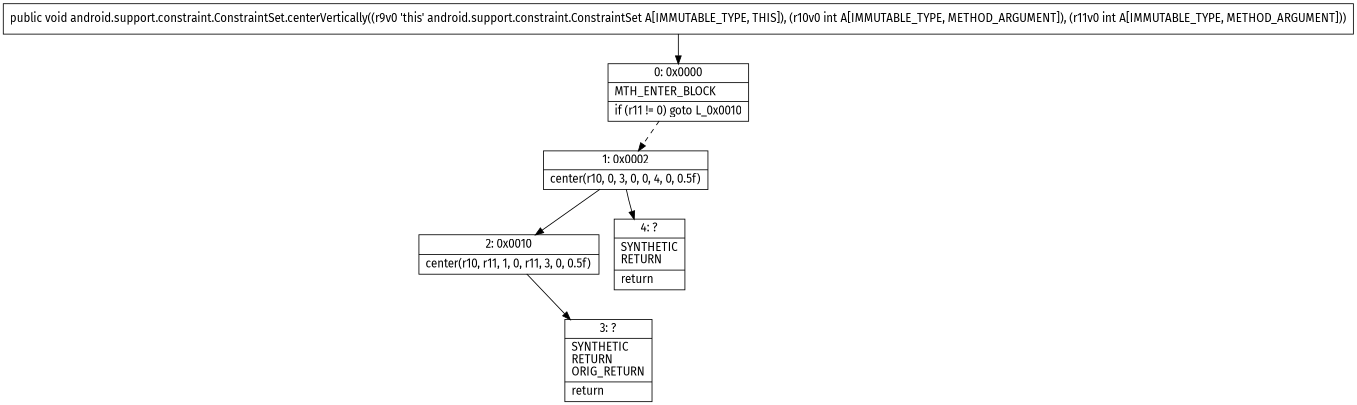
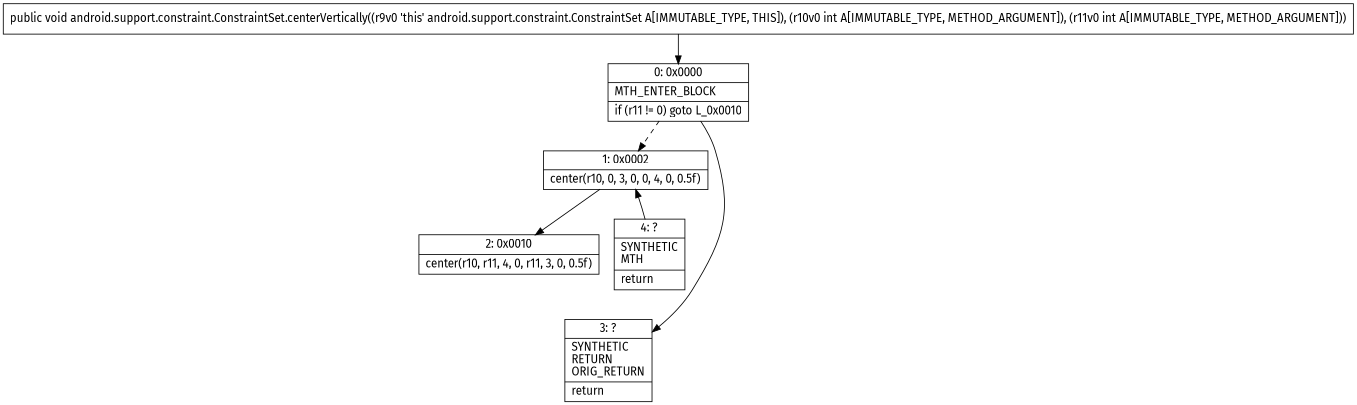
edge "1: 0x0002" -> "4: ?": reversed
node "4: ?": text "RETURN" -> "MTH"
node "2: 0x0010": text "center(r10, r11, 1, 0, r11, 3, 0, 0.5f)" -> "center(r10, r11, 4, 0, r11, 3, 0, 0.5f)"
edge "2: 0x0010" -> "3: ?": now "0: 0x0000" -> "3: ?"
